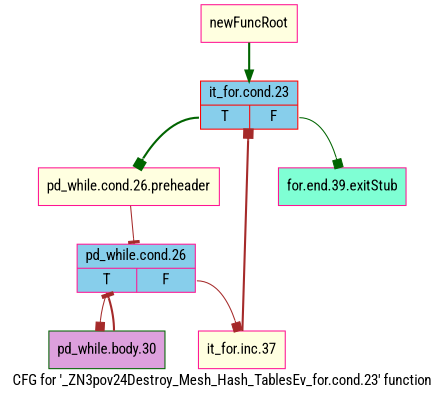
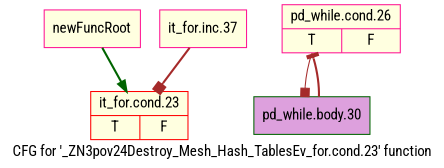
node "it_for.cond.23": fillcolor skyblue -> lightyellow
node "pd_while.cond.26.preheader": removed
node "for.end.39.exitStub": removed
node "pd_while.cond.26": fillcolor skyblue -> lightyellow
edge "pd_while.cond.26" -> "it_for.inc.37": removed
